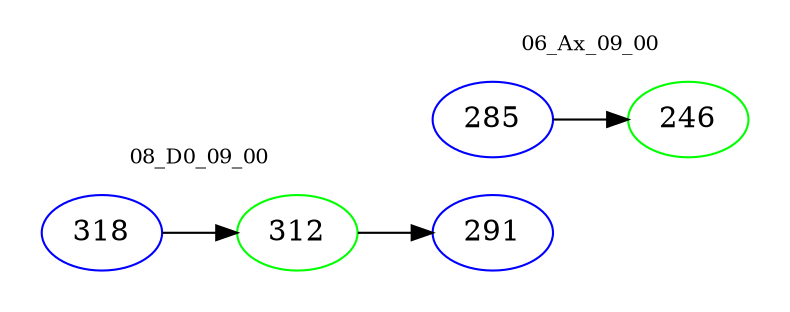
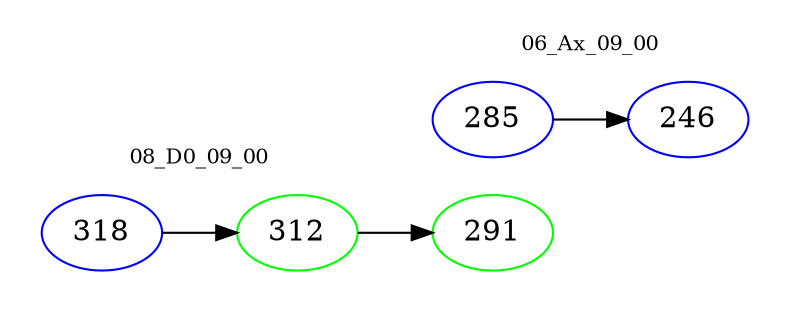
node "246": color green -> blue
node "291": color blue -> green
